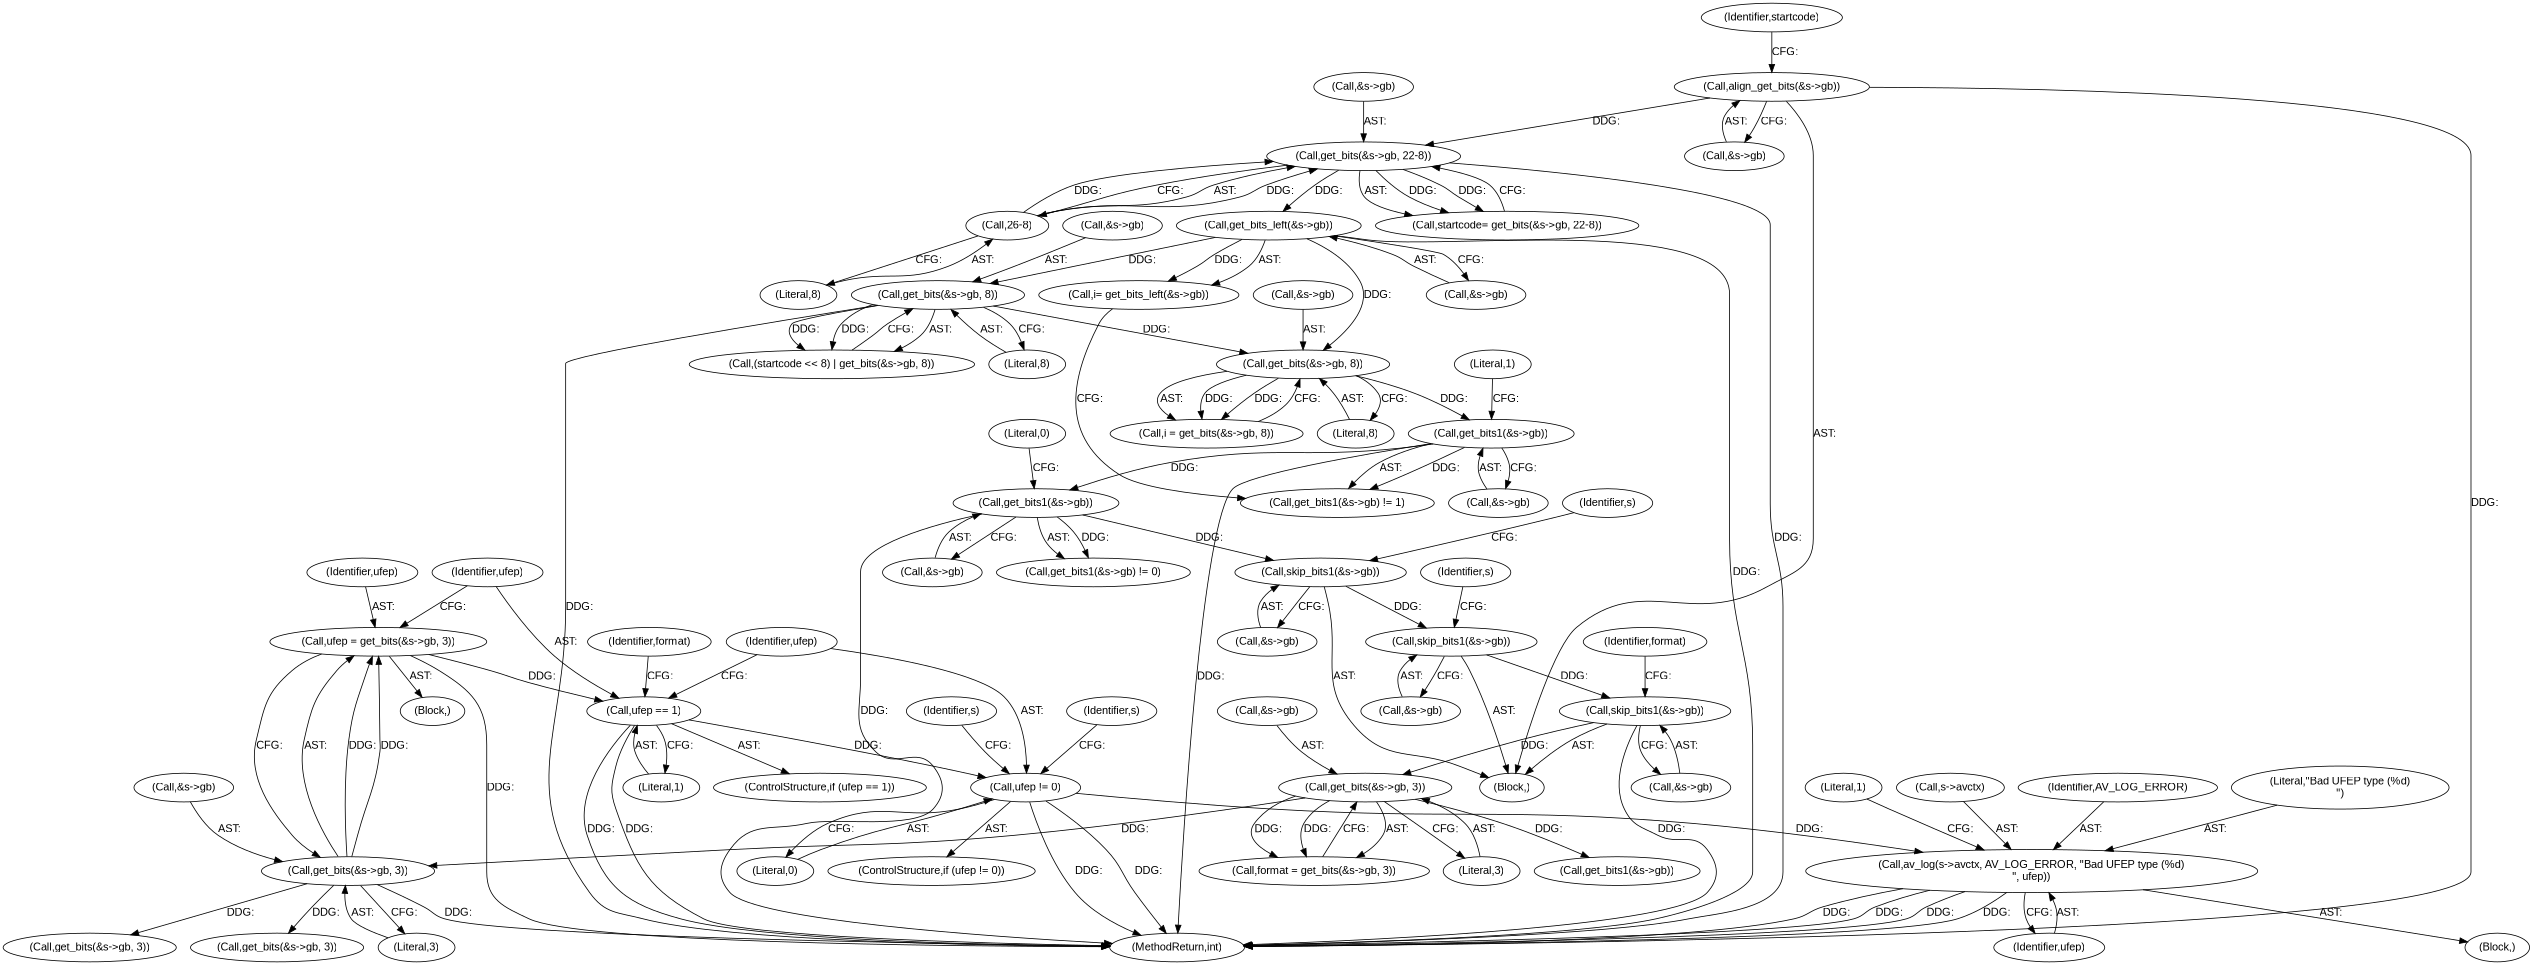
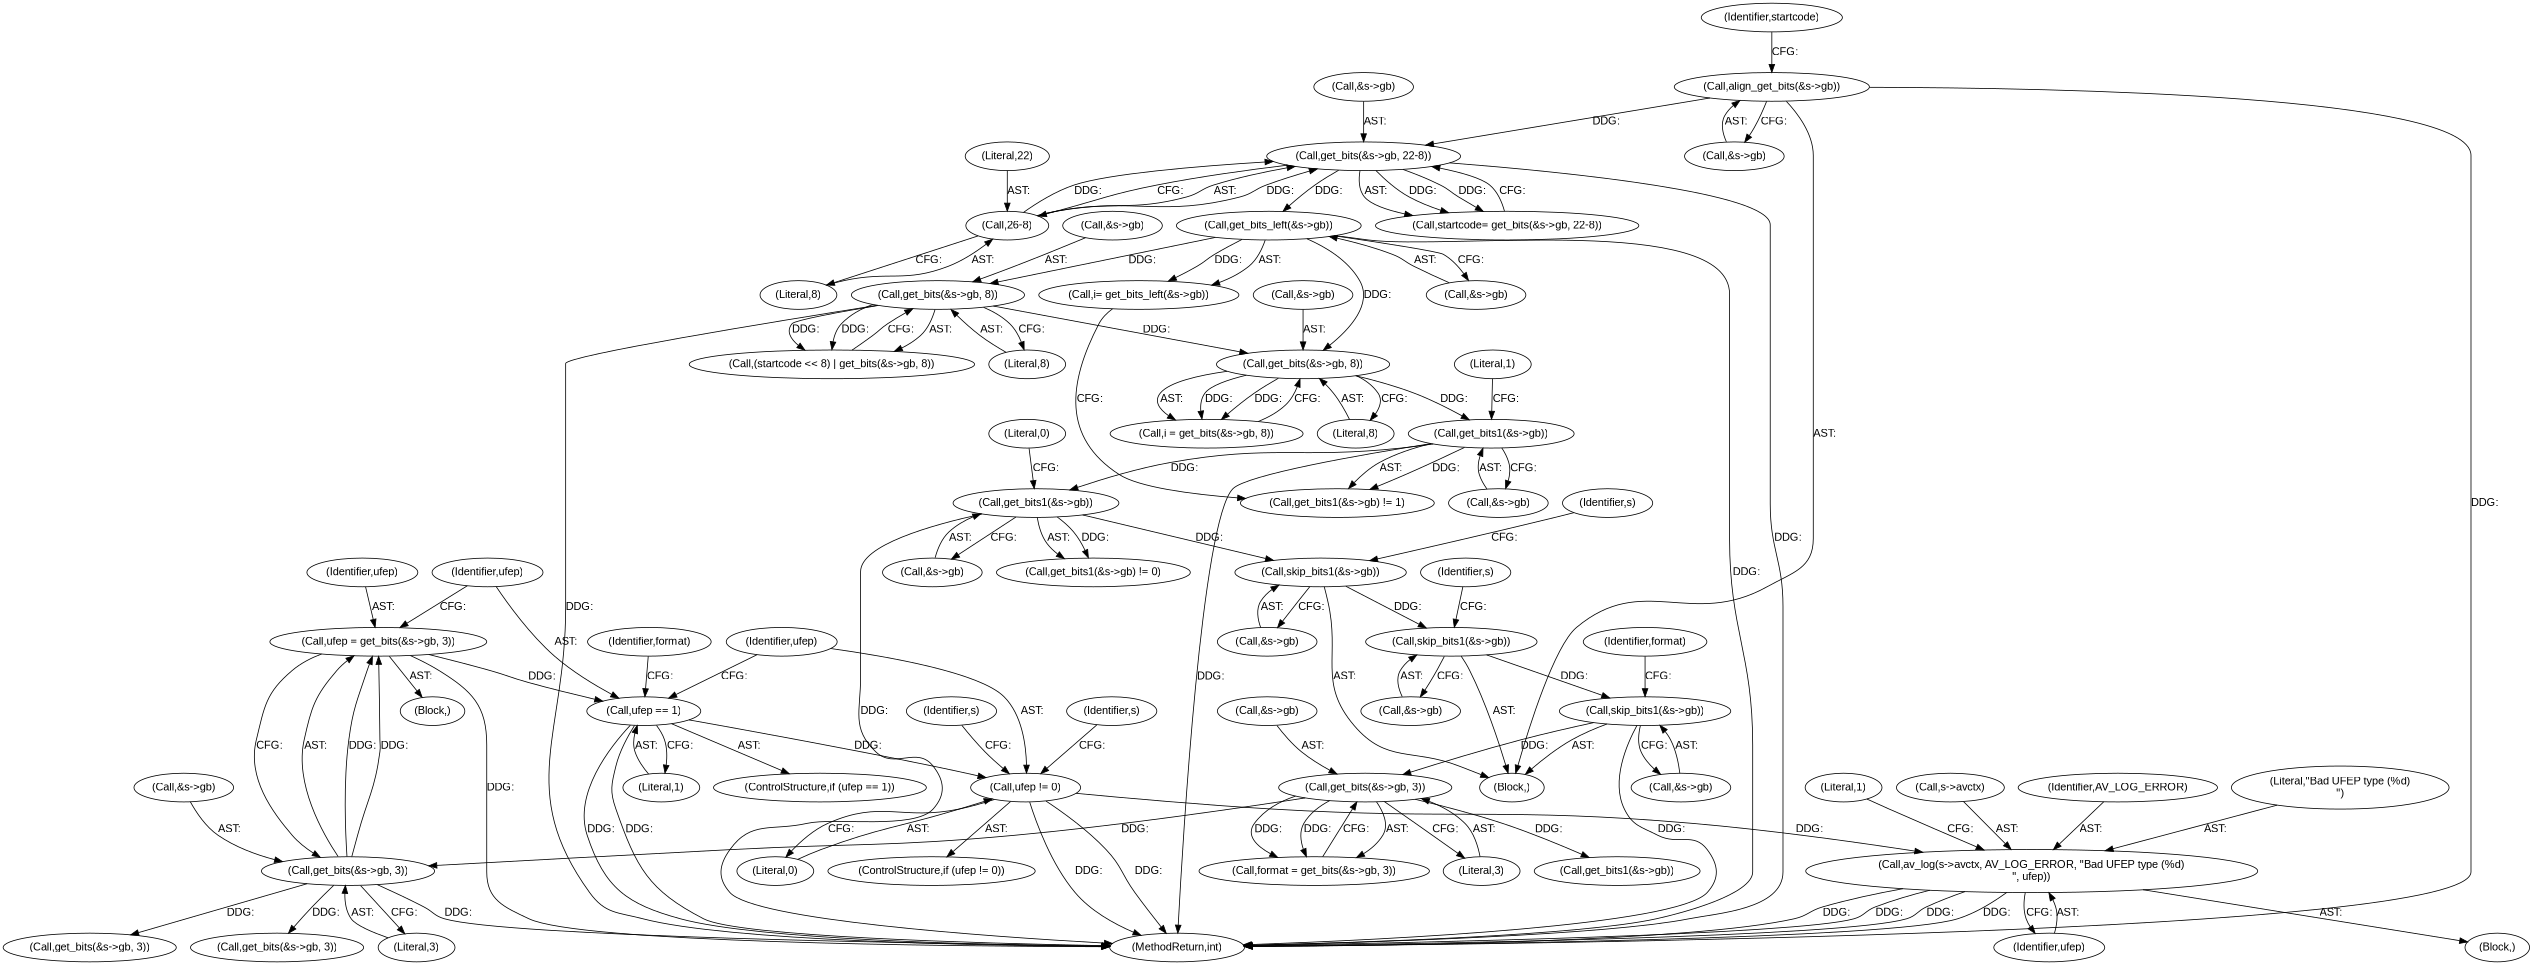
node "(Literal,22)": added
